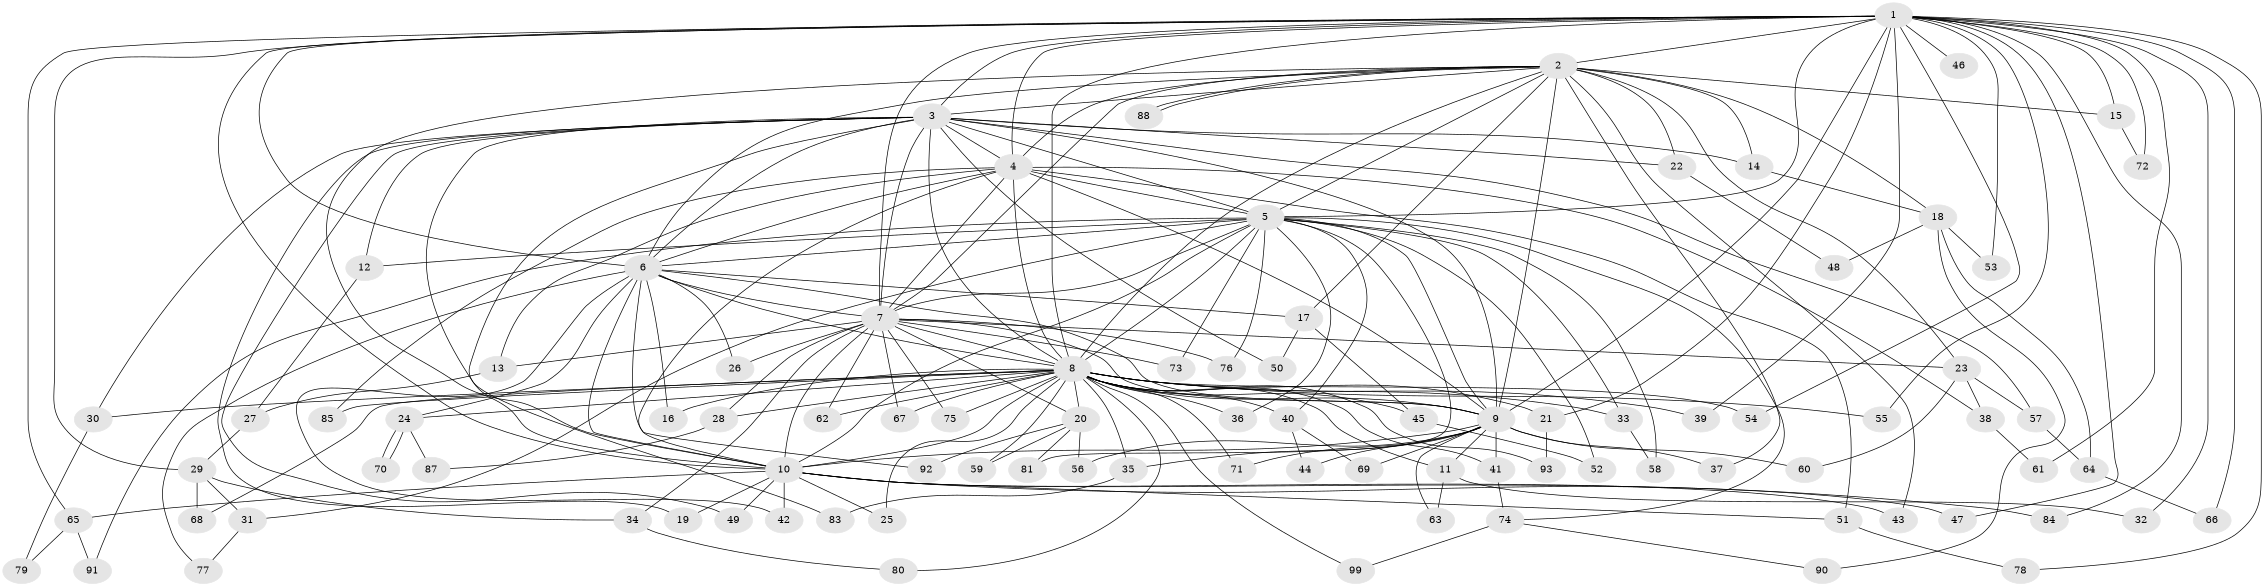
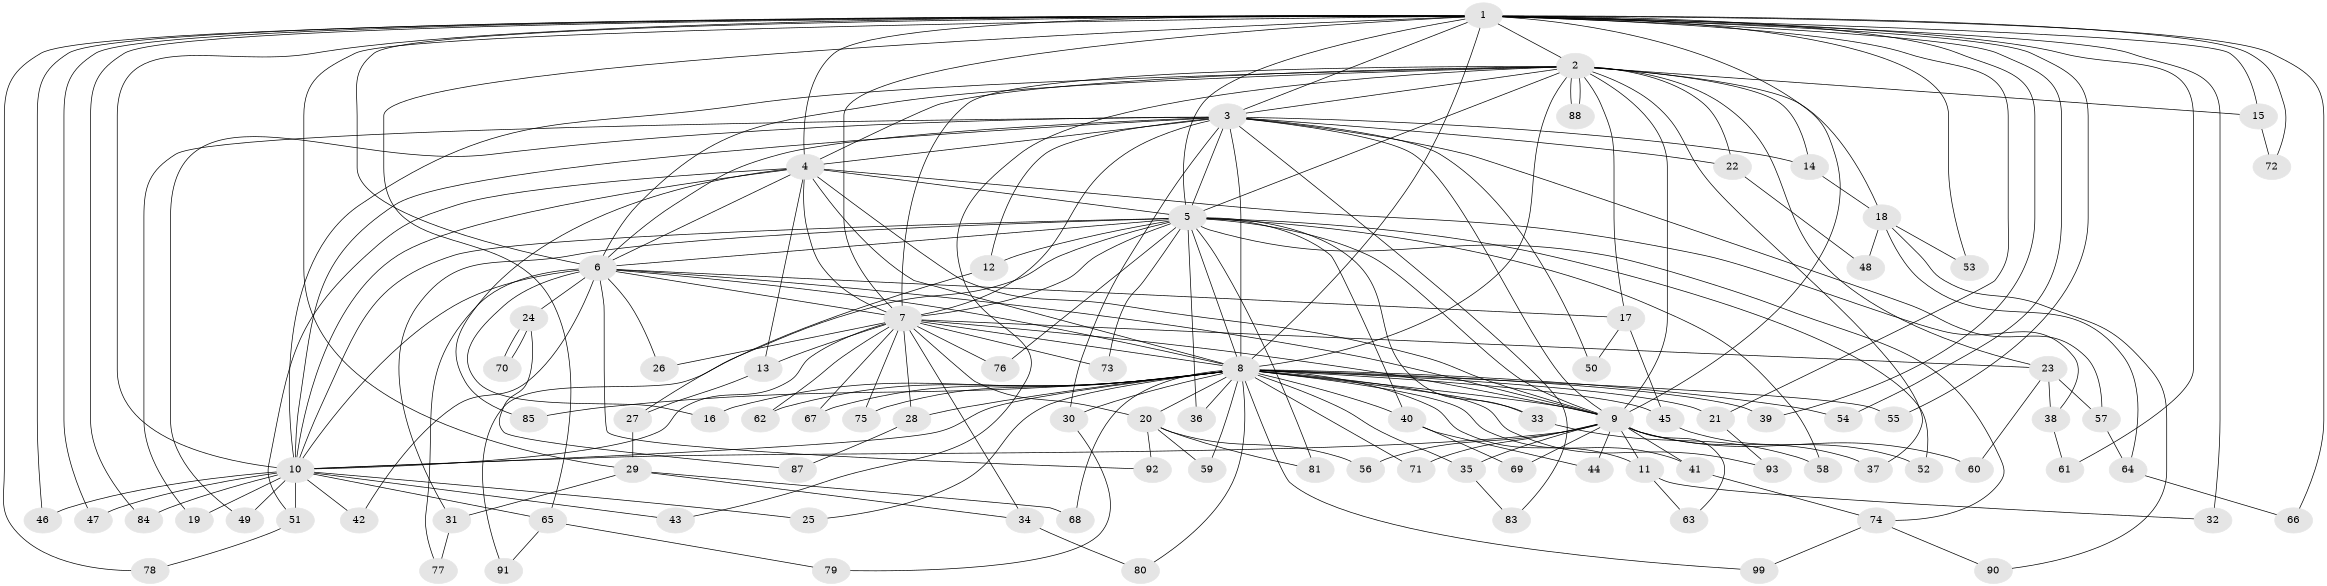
edge "8" -- "24": removed
edge "10" -- "46": added
